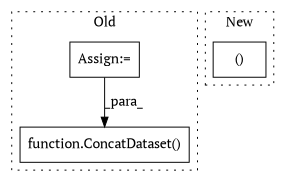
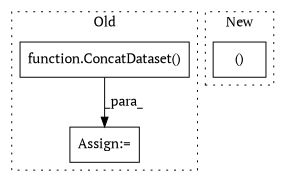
edge "Assign:=" -> "function.ConcatDataset()": reversed
